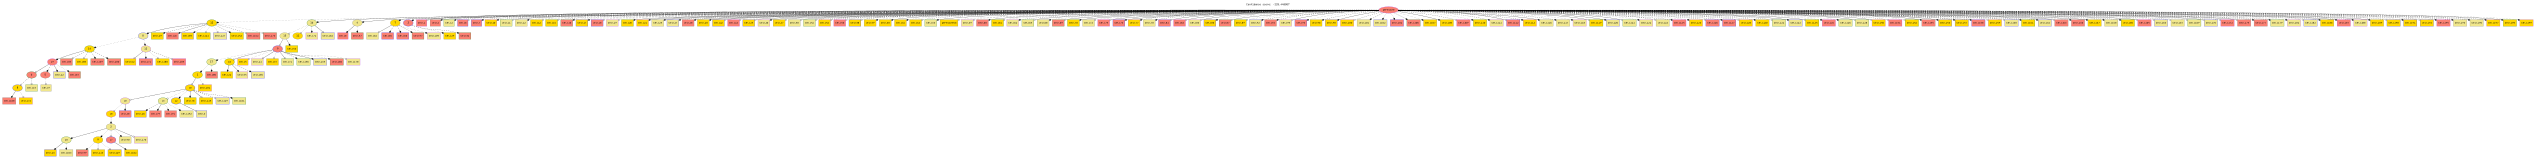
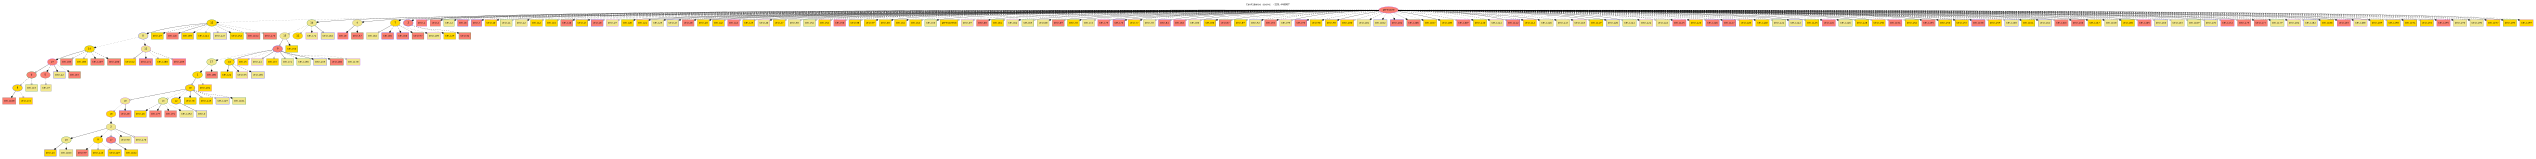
edge "germline" -> "cell78": arrowhead diamond -> odot
node "cell138": fillcolor khaki -> gold
